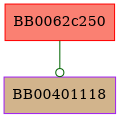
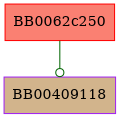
node "BB00401118": label "BB00401118" -> "BB00409118"
